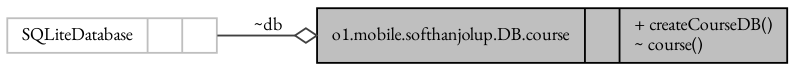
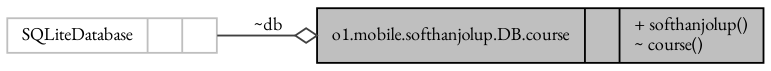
node "o1.mobile.softhanjolup.DB.course": text "+ createCourseDB()" -> "+ softhanjolup()"
